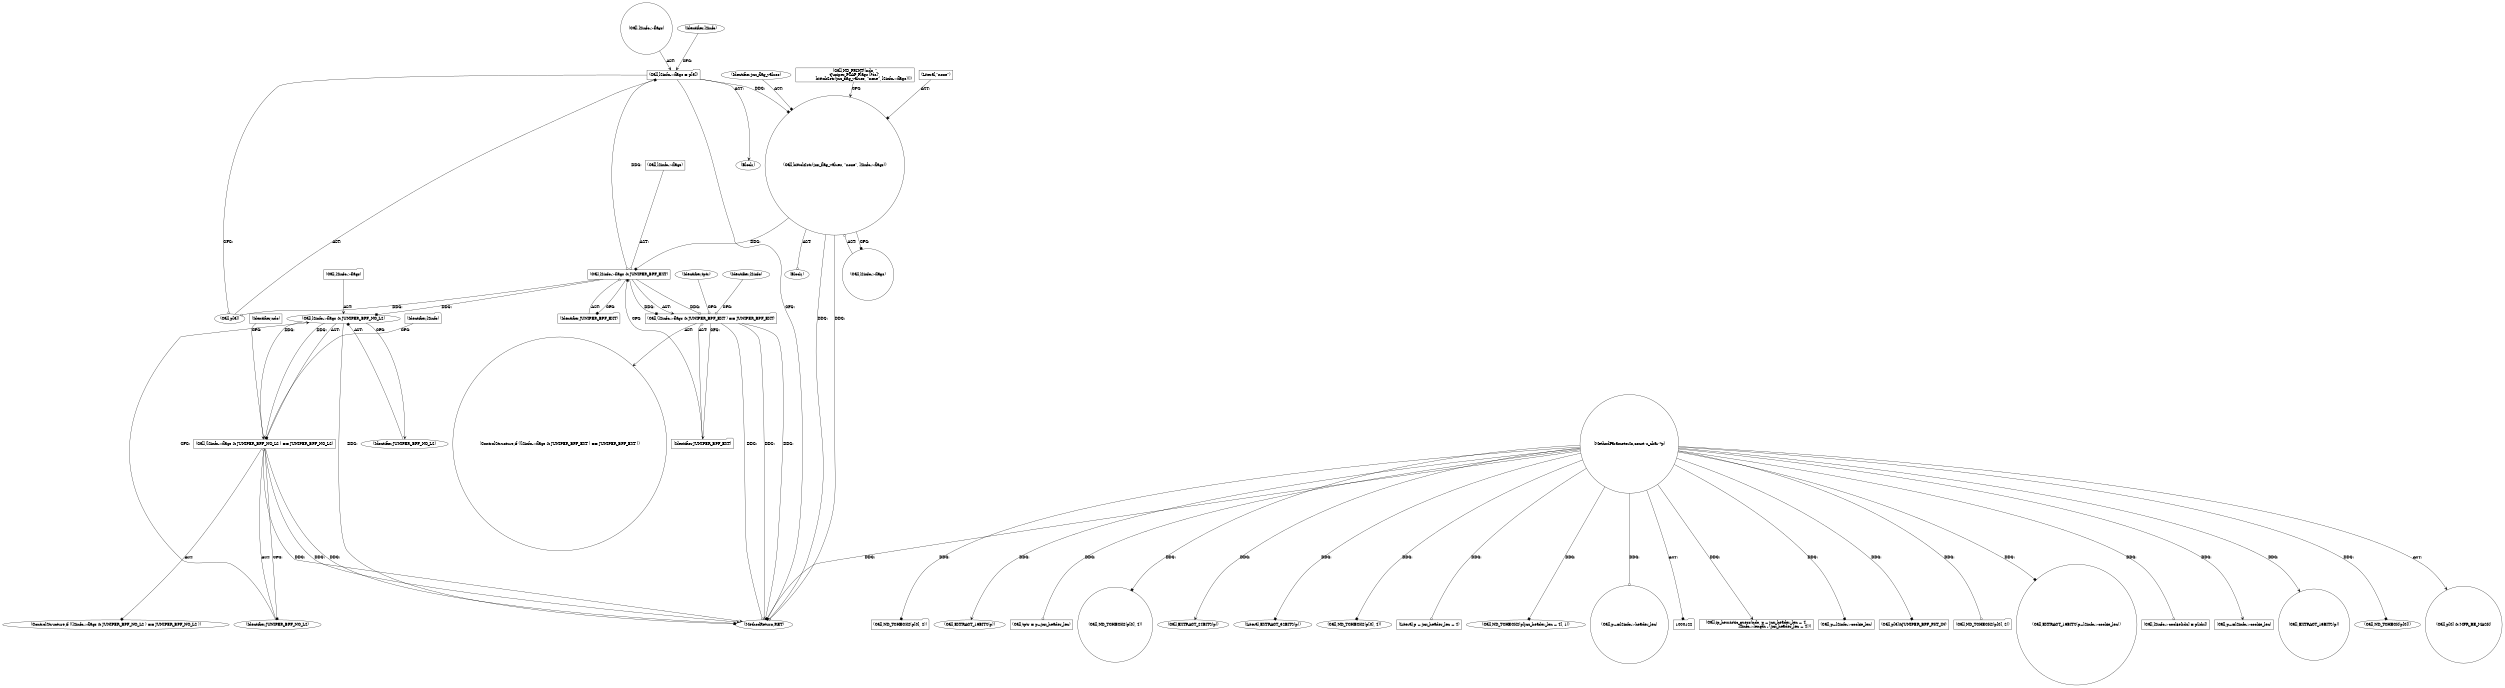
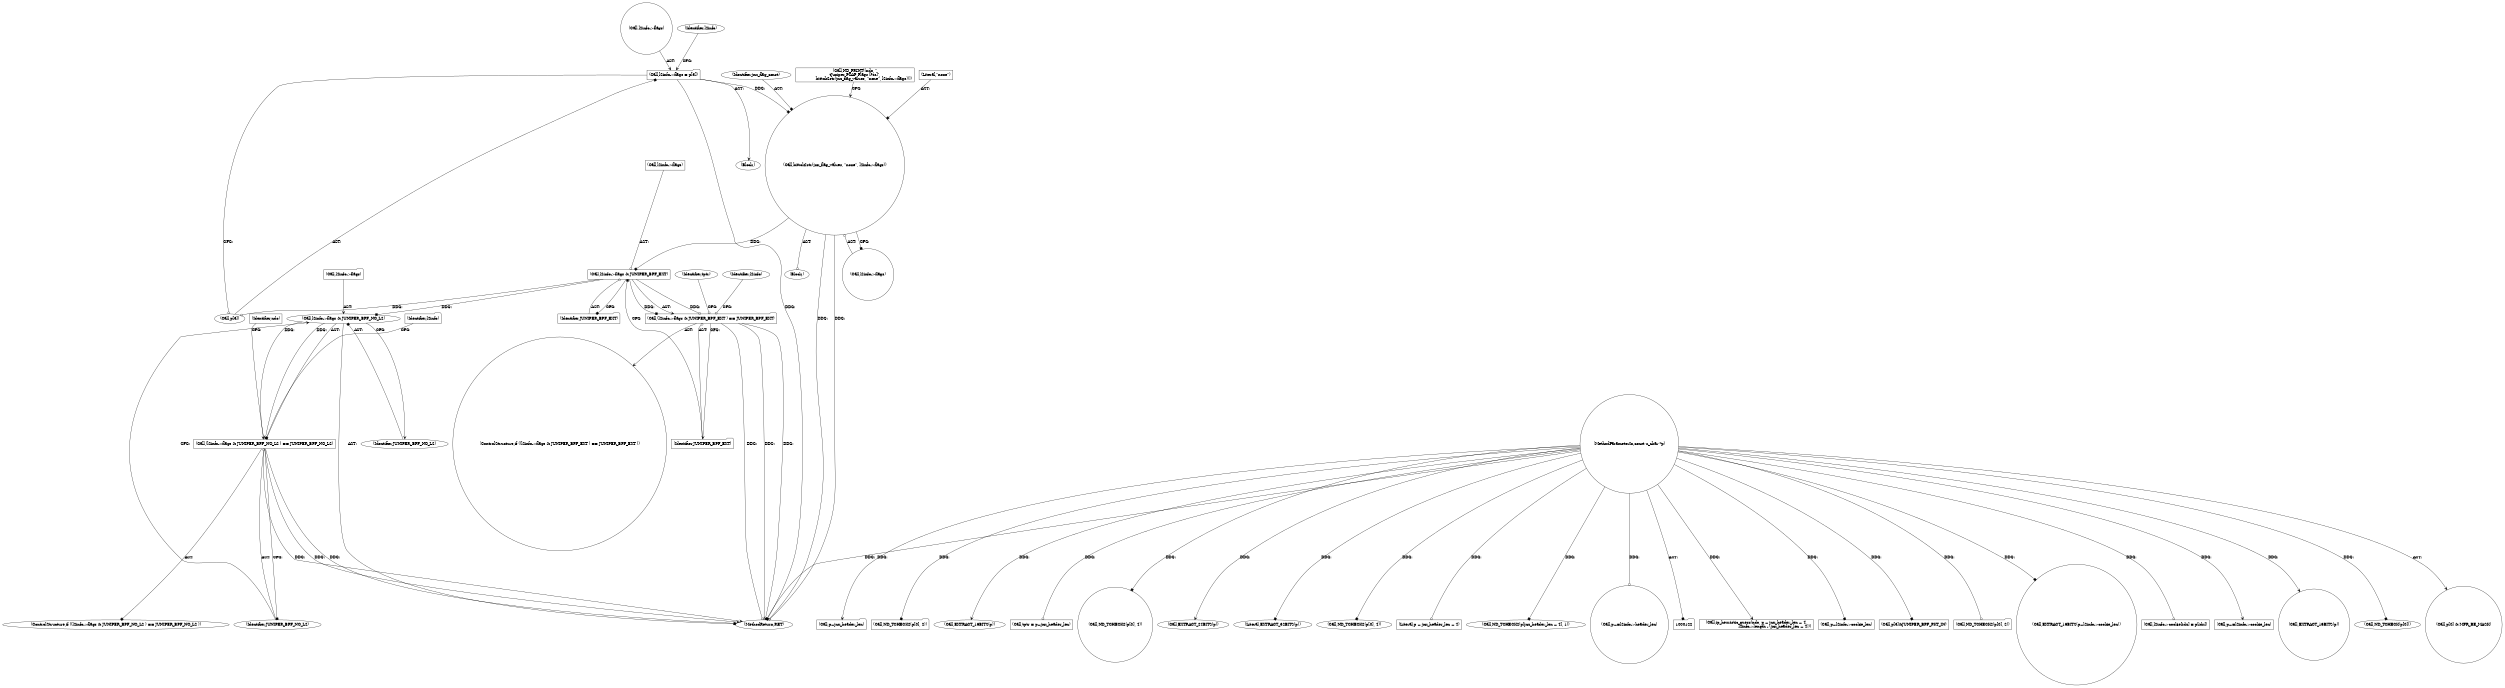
node "(Identifier,jnx_flag_values)": label "(Identifier,jnx_flag_values)" -> "(Identifier,jnx_flag_const)"
edge "(Call,l2info->flags = p[3])" -> "(Call,l2info->flags & JUNIPER_BPF_EXT)": removed, label "DDG:"
edge "(Call,l2info->flags = p[3])" -> "(MethodReturn,RET)": label "CFG: " -> "DDG: "
edge "(Call,l2info->flags & JUNIPER_BPF_NO_L2)" -> "(MethodReturn,RET)": label "DDG: " -> "AST: "
node "(Call,p+jnx_header_len)": added
